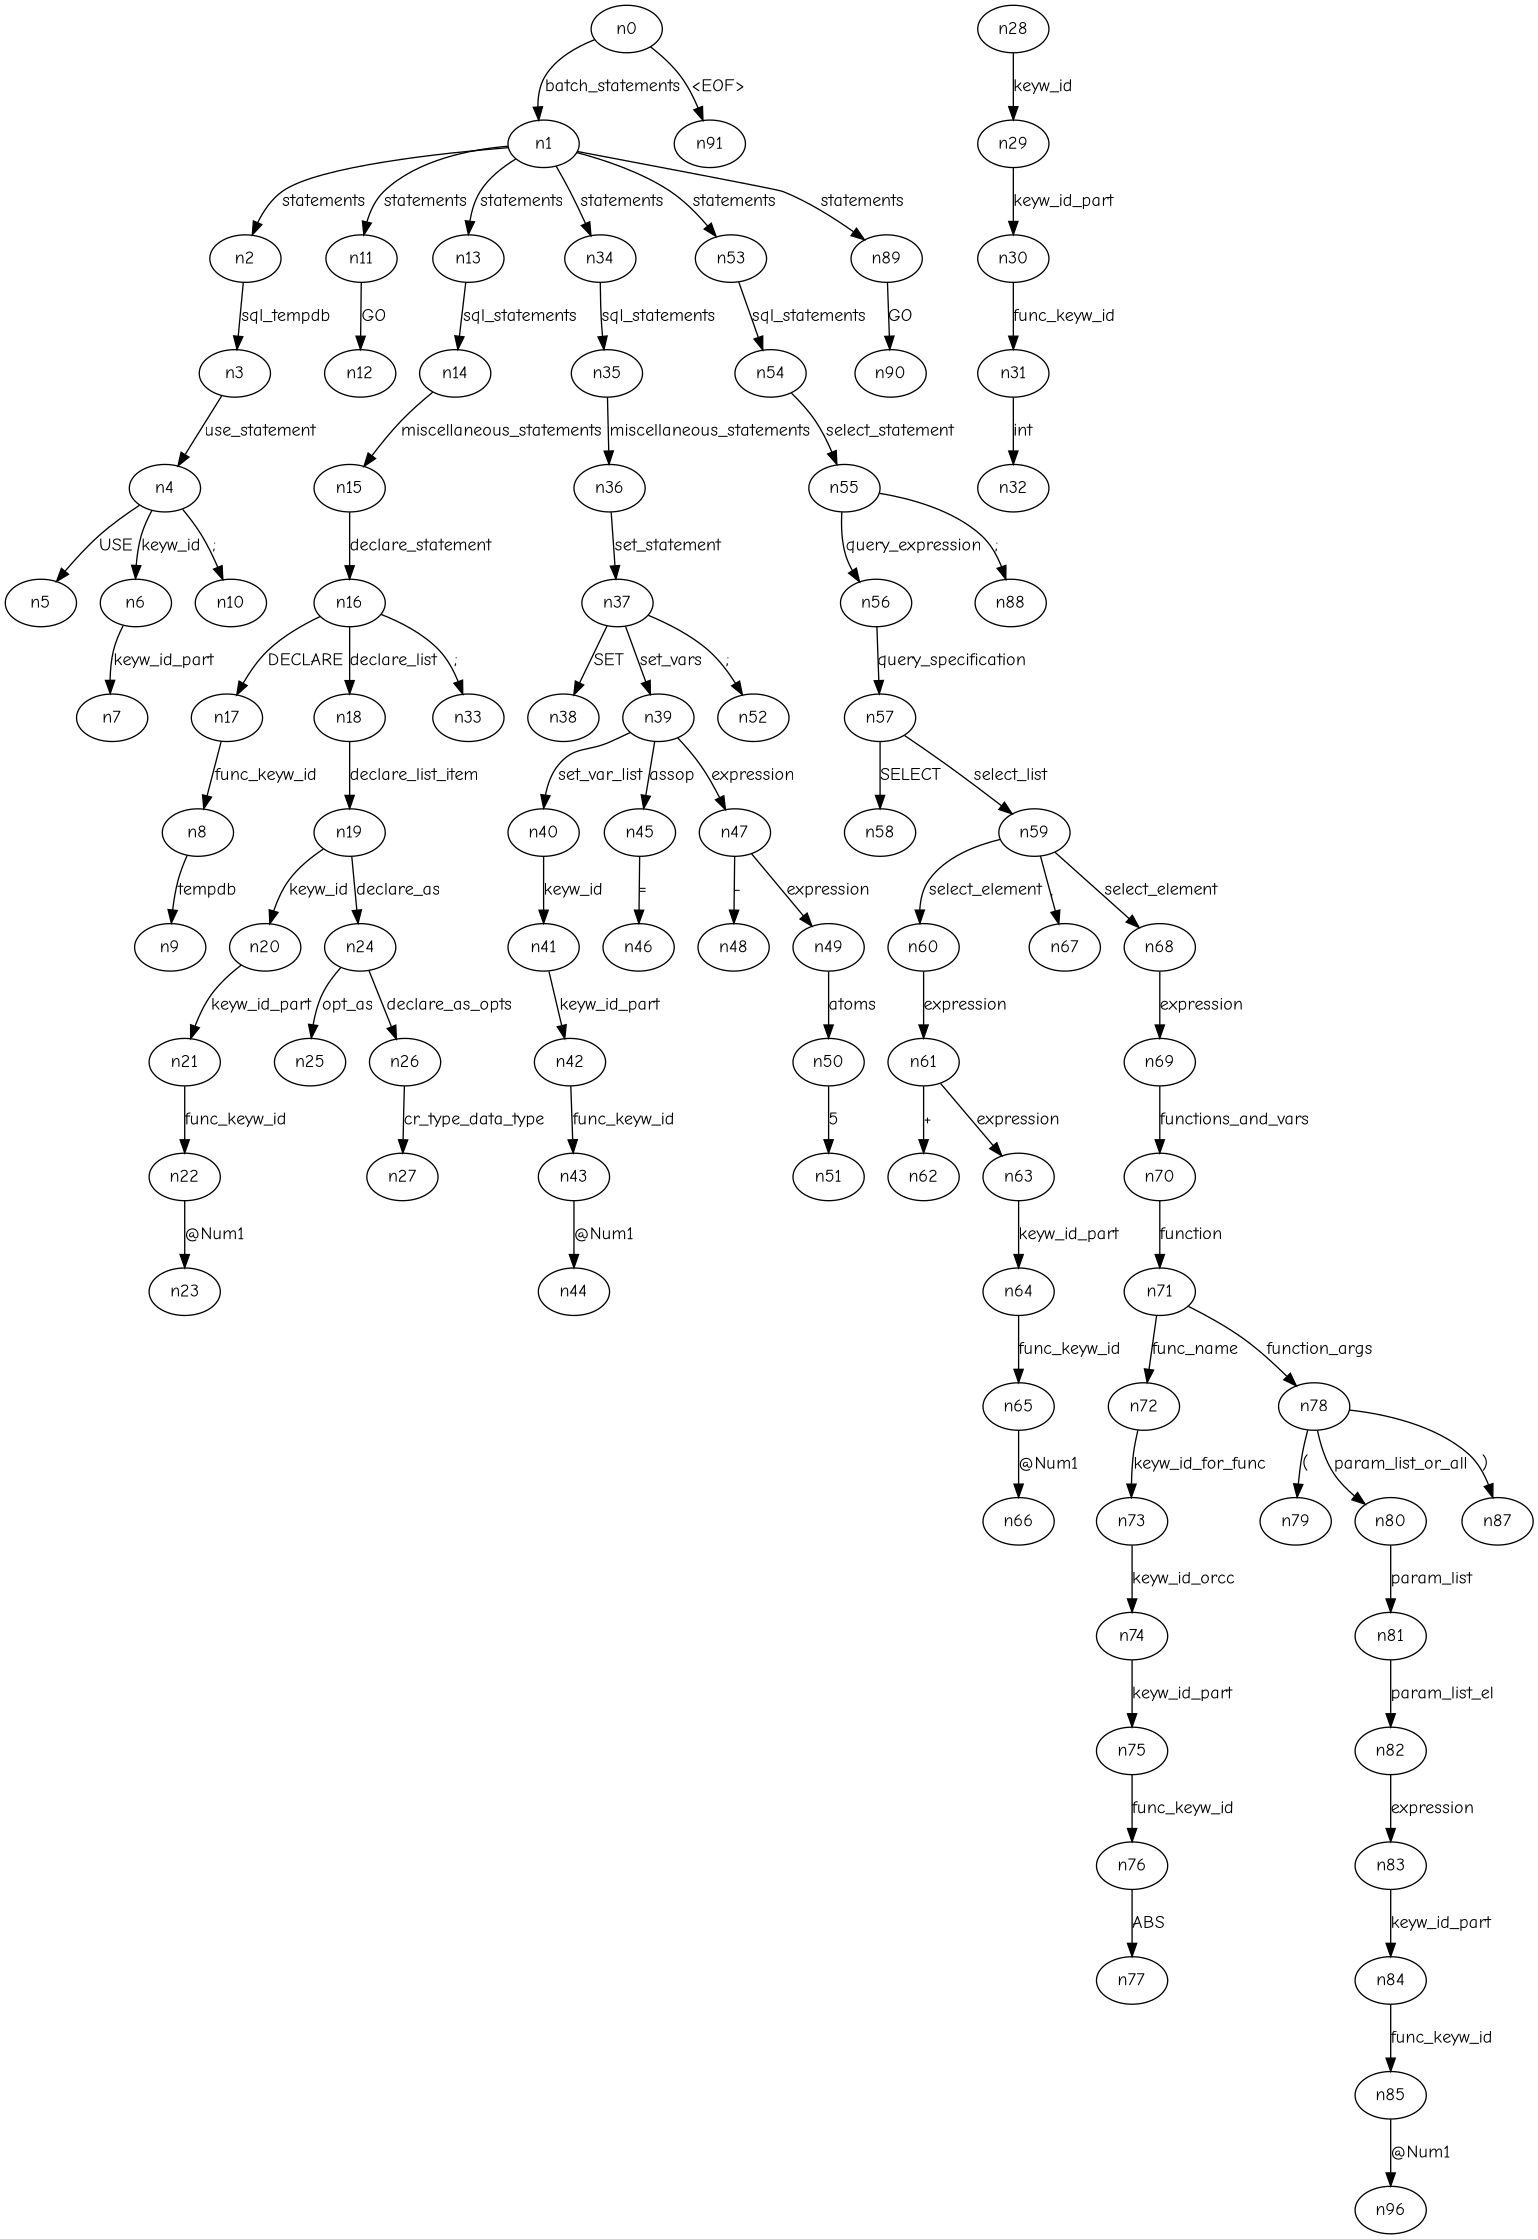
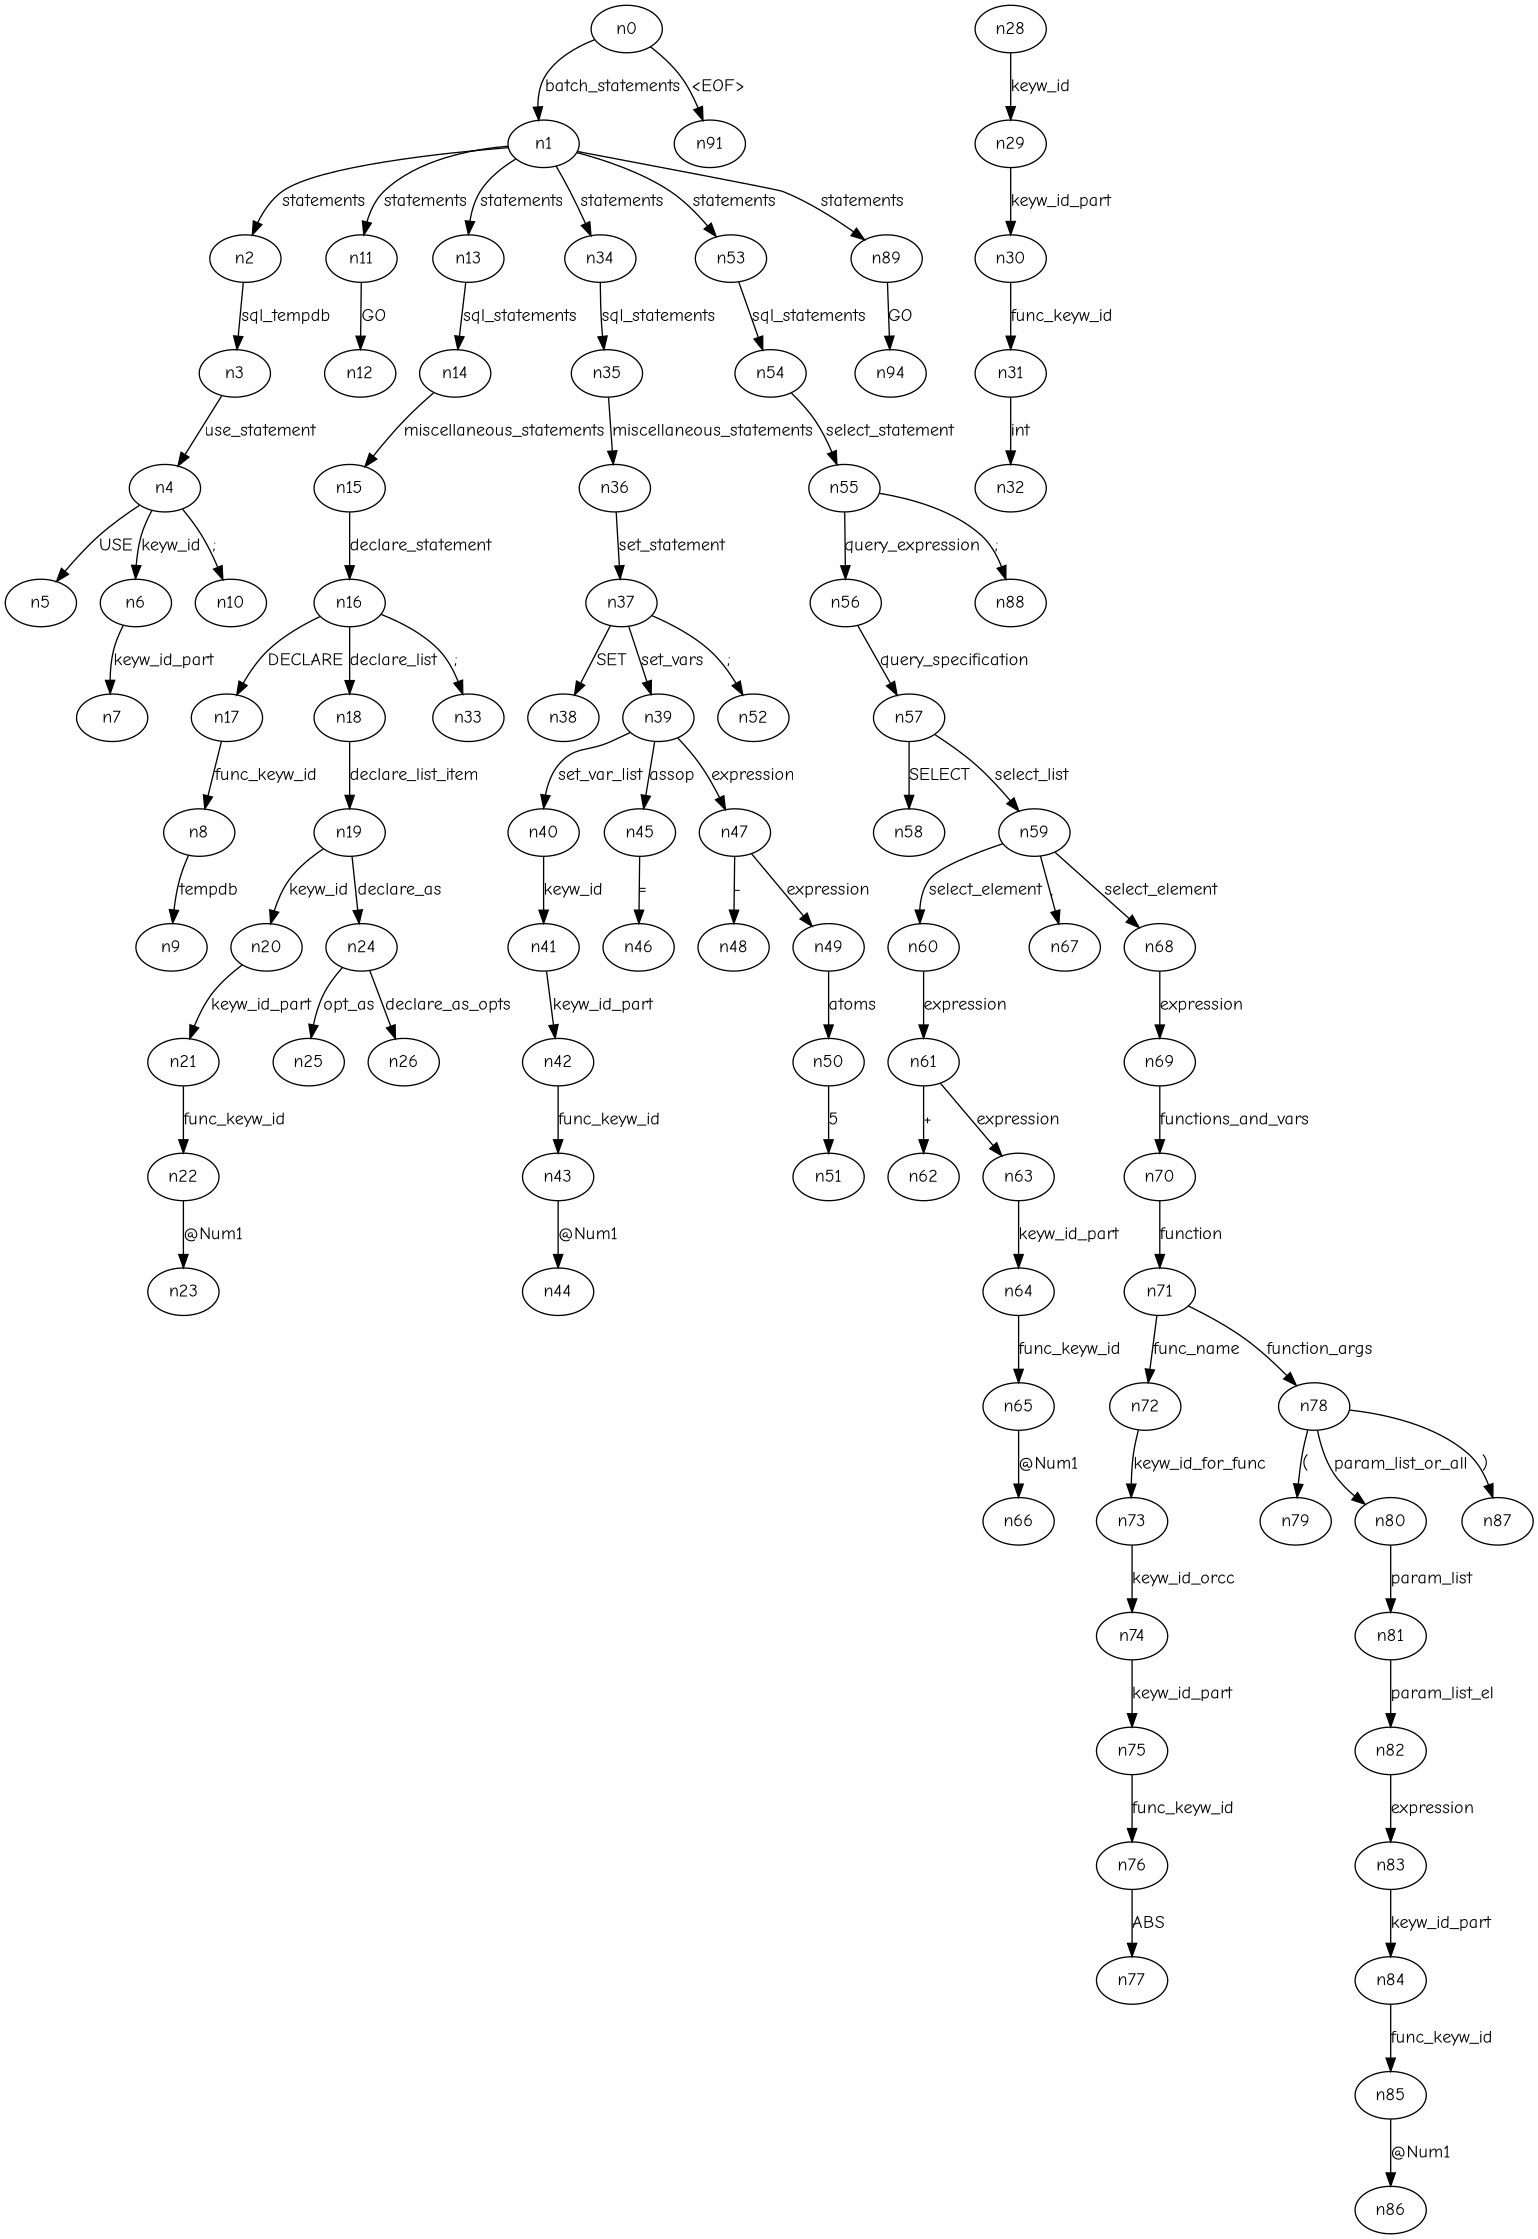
node "n90": label "n90" -> "n94"
node "n27": removed
node "n96": label "n96" -> "n86"
